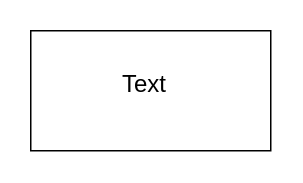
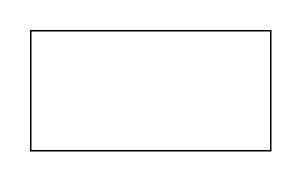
node "Text": removed
